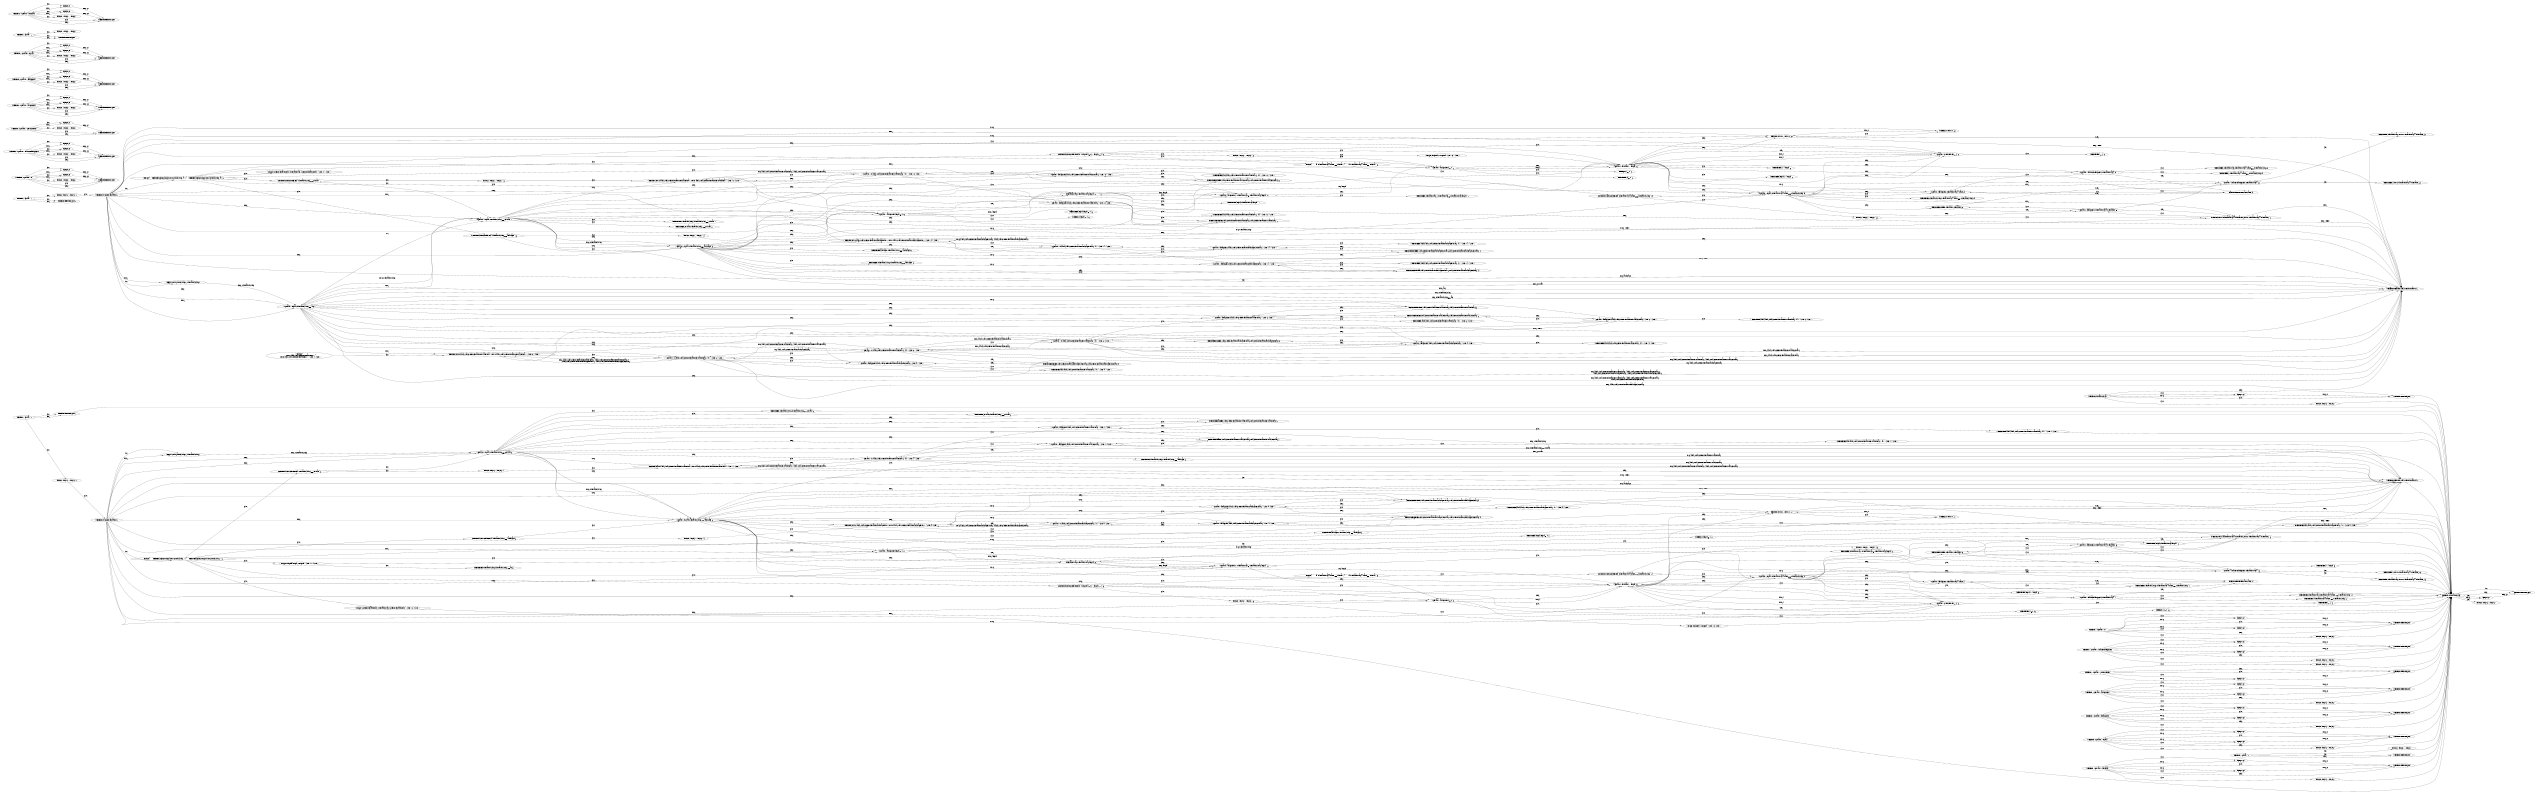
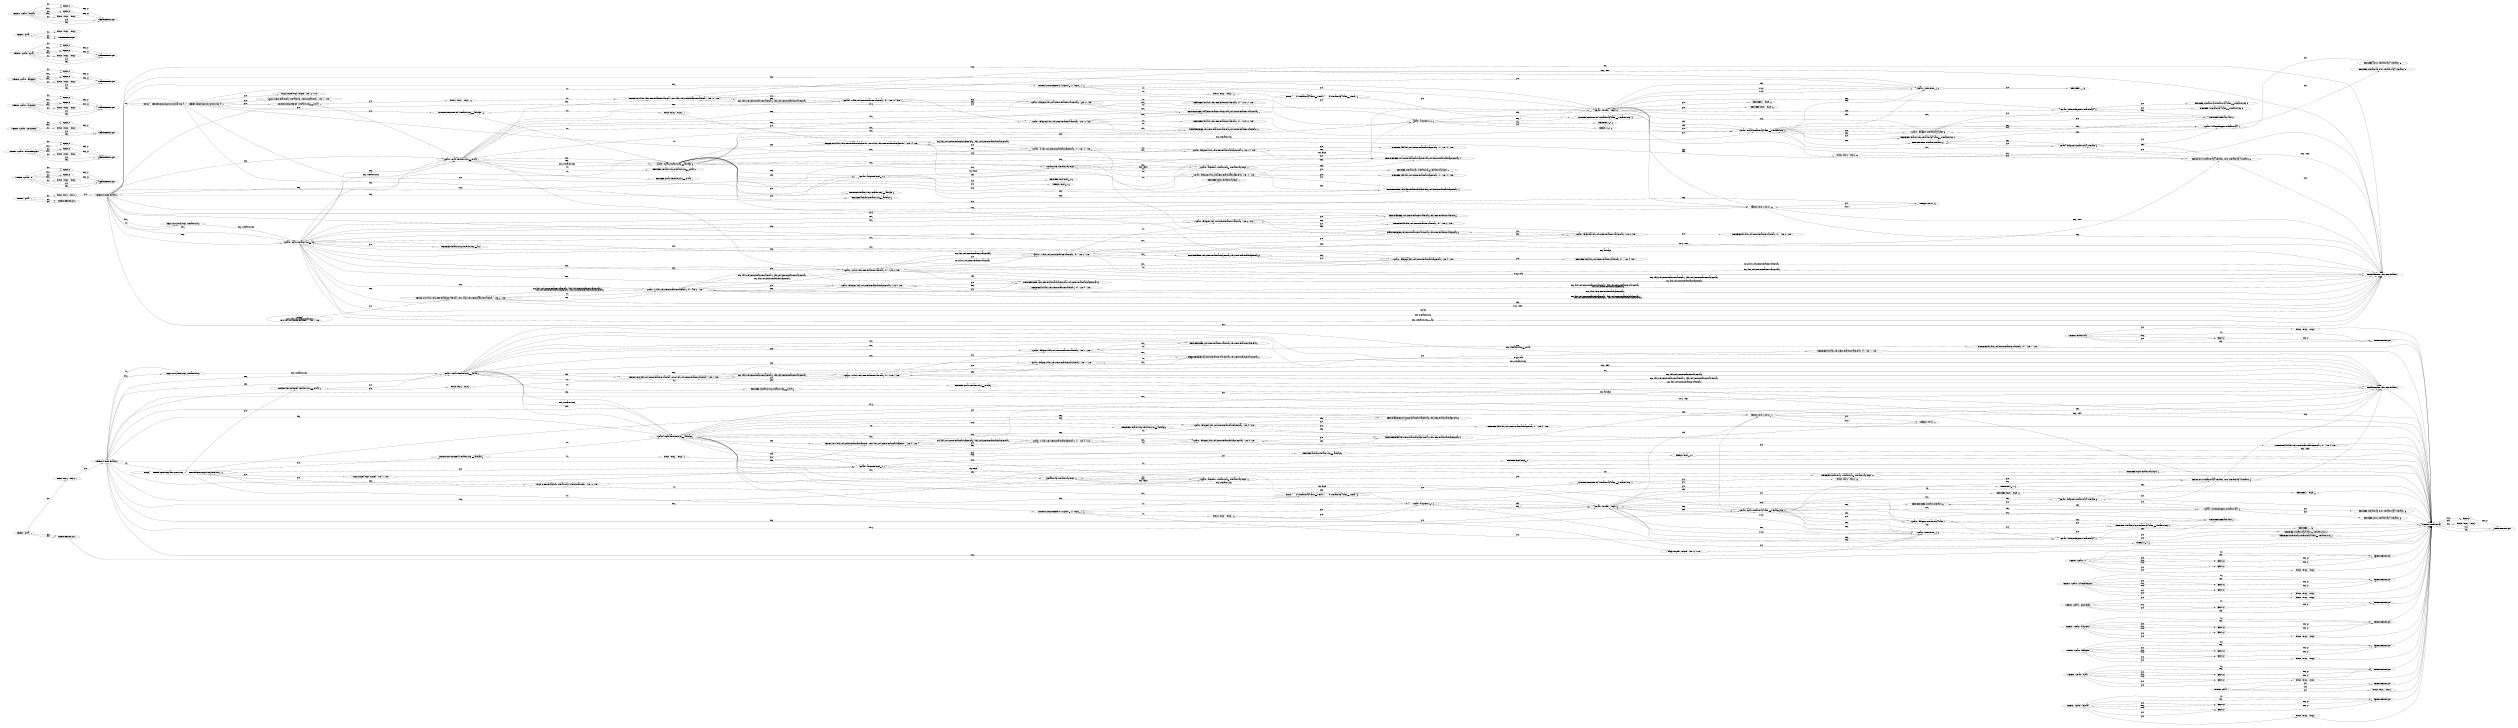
node "<(LOCAL,unsigned length: unsigned)<SUB>16</SUB>>": added
node "<(LOCAL,unsigned i: unsigned)<SUB>18</SUB>>": removed
edge "<(LOCAL,unsigned length: unsigned)<SUB>11</SUB>>" -> "(IDENTIFIER,orientationString,orientationString == any)": now "(<operator>.equals,orientationString == any)" -> "(IDENTIFIER,orientationString,orientationString == any)"
